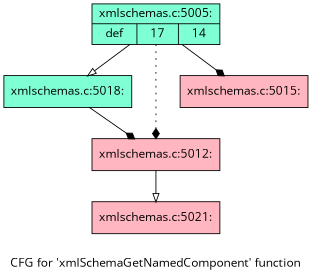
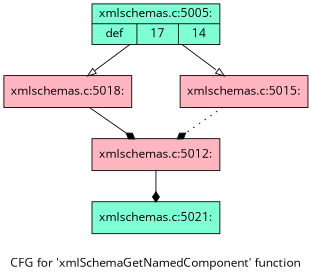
edge "xmlschemas.c:5005:" -> "xmlschemas.c:5015:": arrowhead diamond -> onormal
edge "xmlschemas.c:5005:" -> "xmlschemas.c:5012:": now "xmlschemas.c:5015:" -> "xmlschemas.c:5012:"
node "xmlschemas.c:5018:": fillcolor aquamarine -> lightpink
edge "xmlschemas.c:5012:" -> "xmlschemas.c:5021:": arrowhead onormal -> diamond
node "xmlschemas.c:5021:": fillcolor lightpink -> aquamarine
